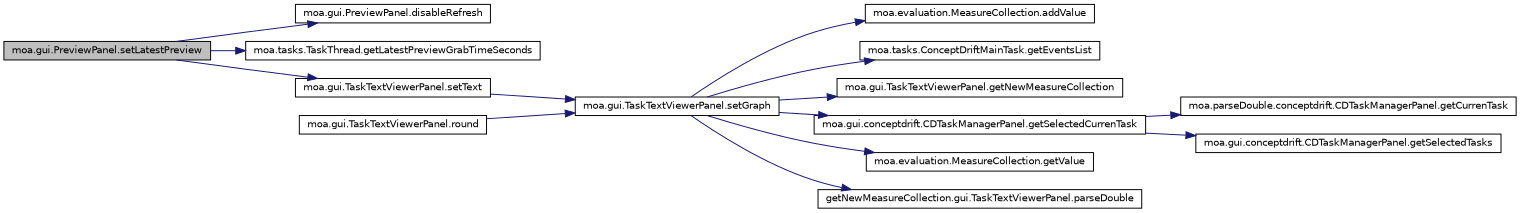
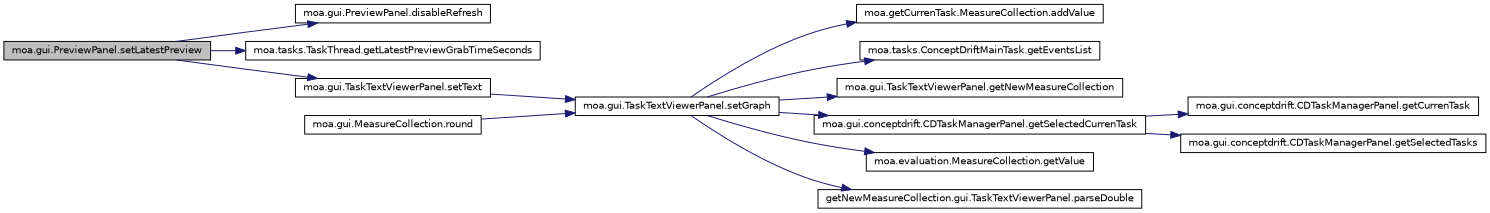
node "moa.evaluation.MeasureCollection.addValue": label "moa.evaluation.MeasureCollection.addValue" -> "moa.getCurrenTask.MeasureCollection.addValue"
node "moa.parseDouble.conceptdrift.CDTaskManagerPanel.getCurrenTask": label "moa.parseDouble.conceptdrift.CDTaskManagerPanel.getCurrenTask" -> "moa.gui.conceptdrift.CDTaskManagerPanel.getCurrenTask"
node "moa.gui.TaskTextViewerPanel.round": label "moa.gui.TaskTextViewerPanel.round" -> "moa.gui.MeasureCollection.round"
